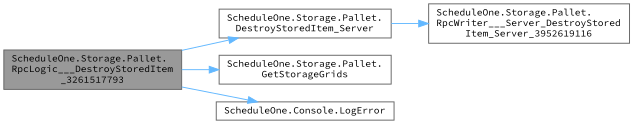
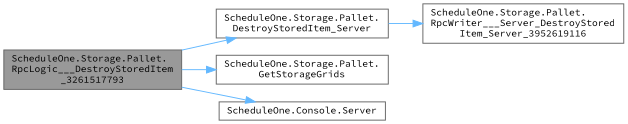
node "ScheduleOne.Console.LogError": label "ScheduleOne.Console.LogError" -> "ScheduleOne.Console.Server"
